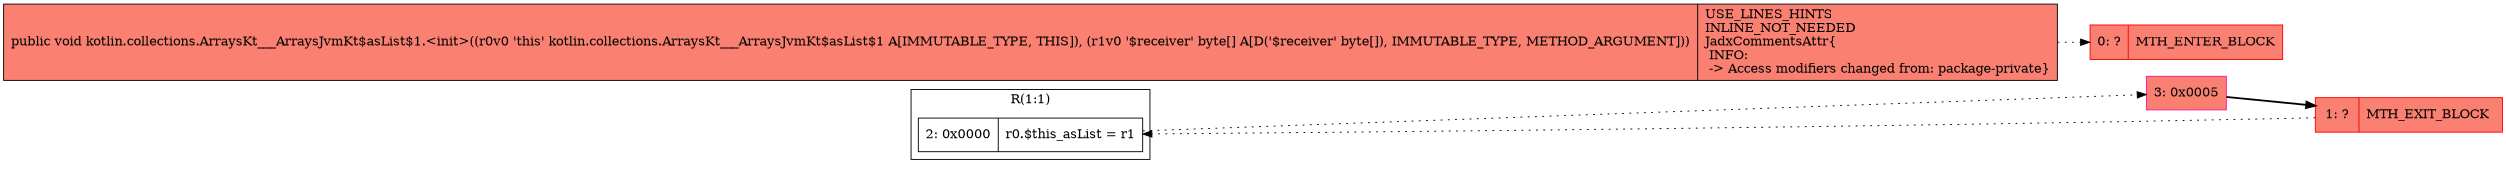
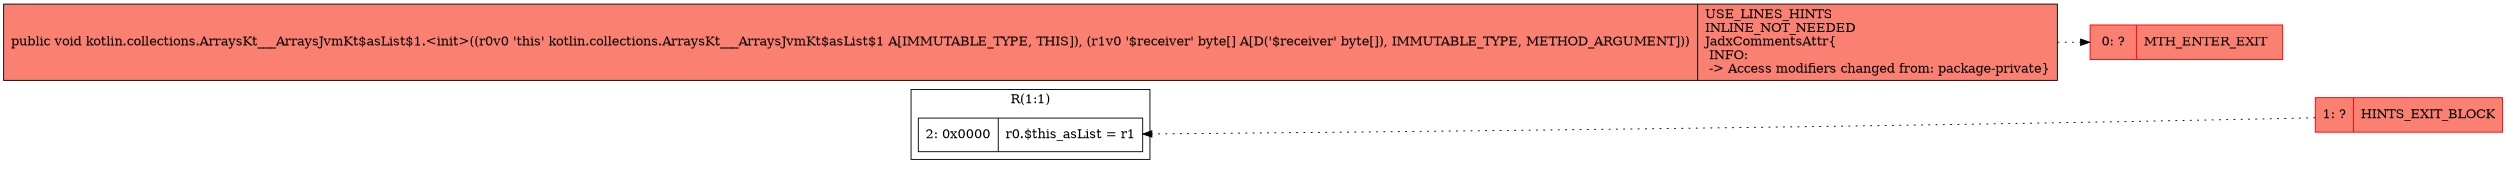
node "0: ?": text "MTH_ENTER_BLOCK" -> "MTH_ENTER_EXIT"
node "3: 0x0005": removed
node "1: ?": text "MTH_EXIT_BLOCK" -> "HINTS_EXIT_BLOCK"
